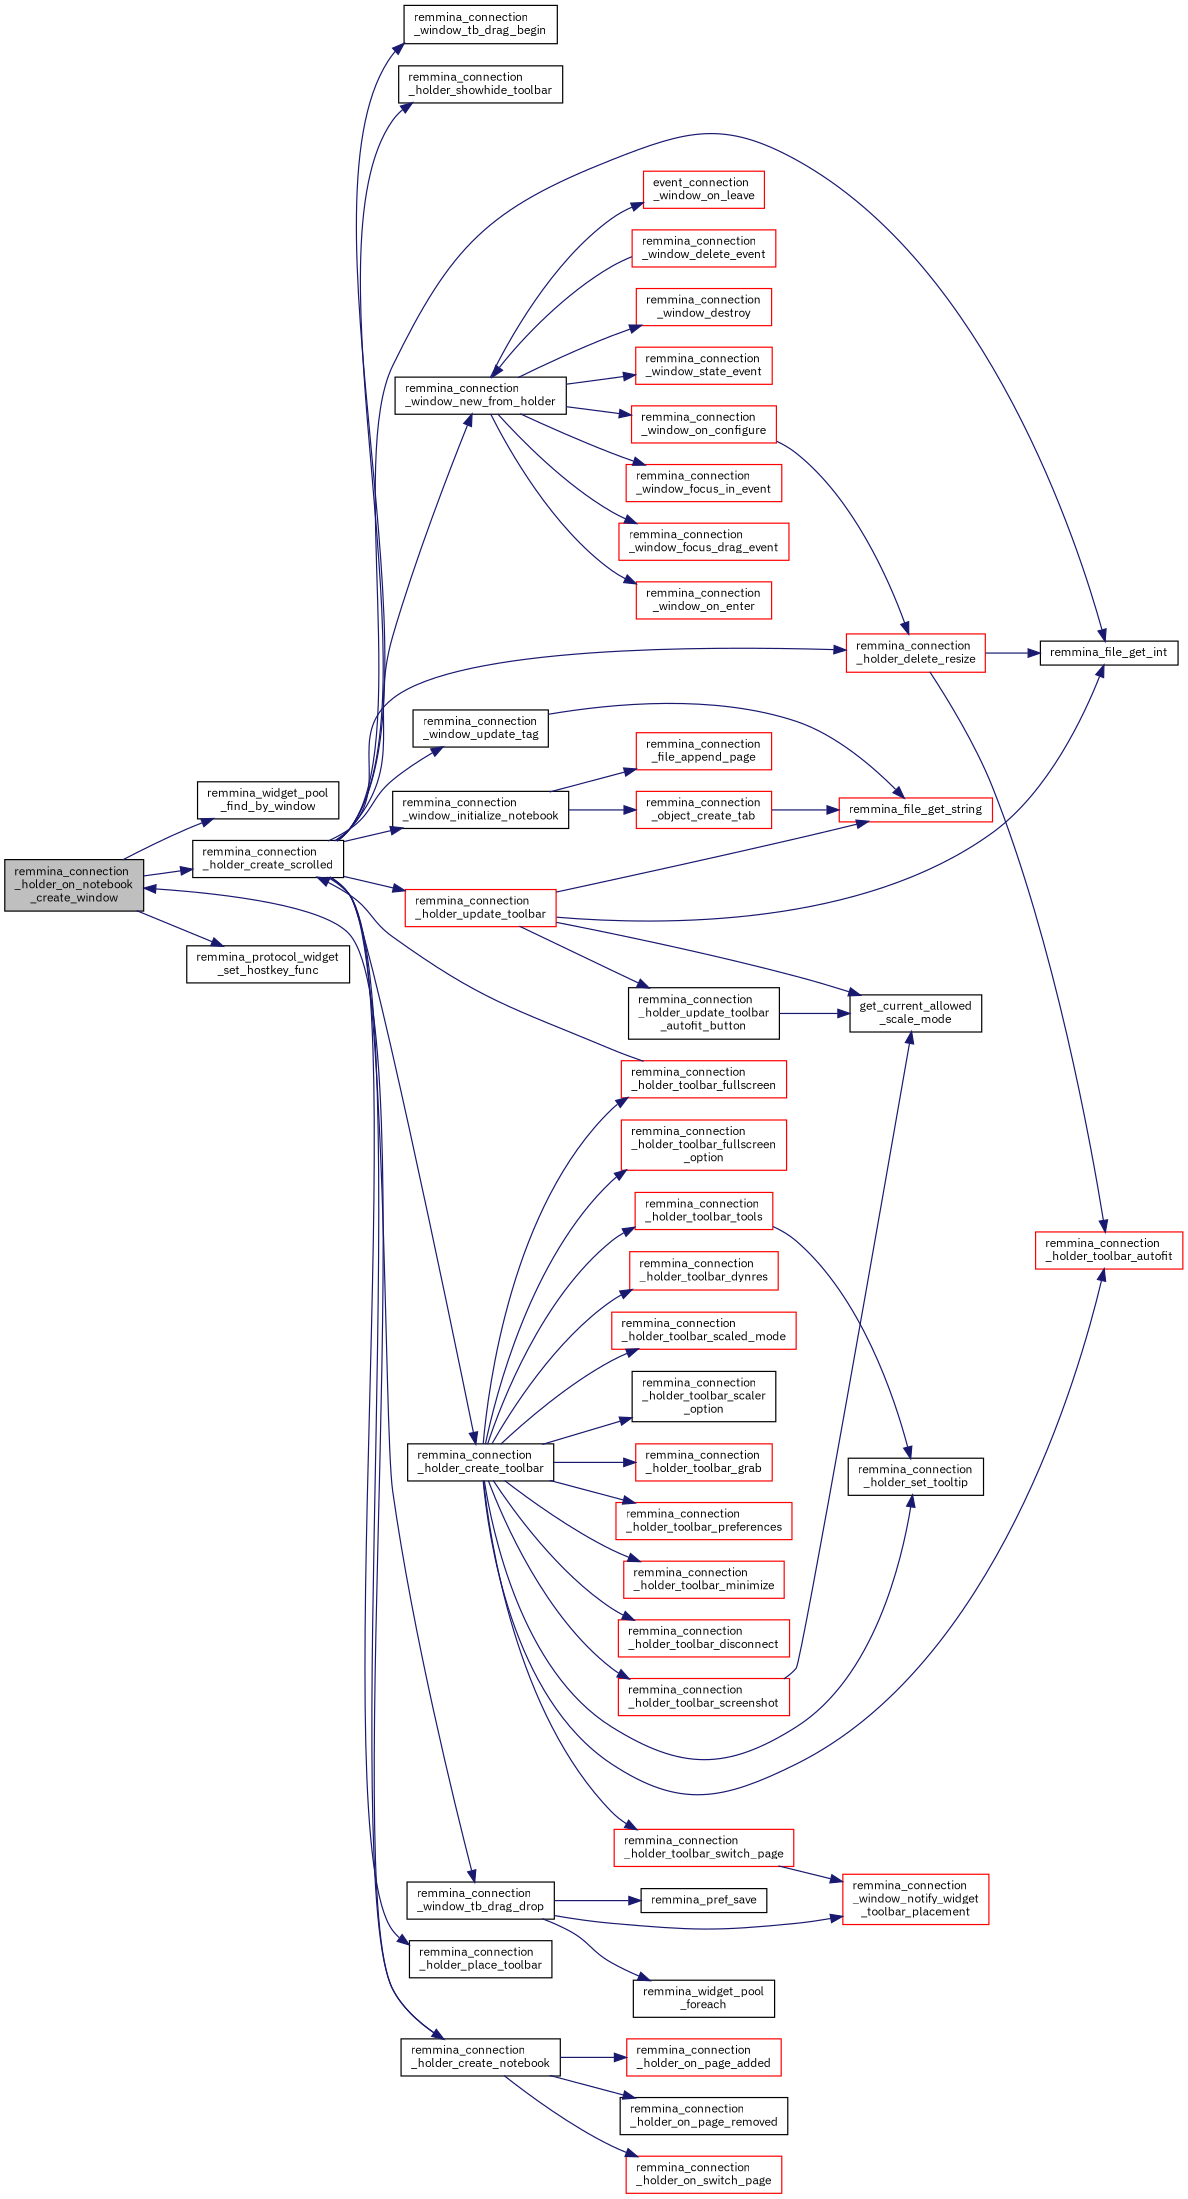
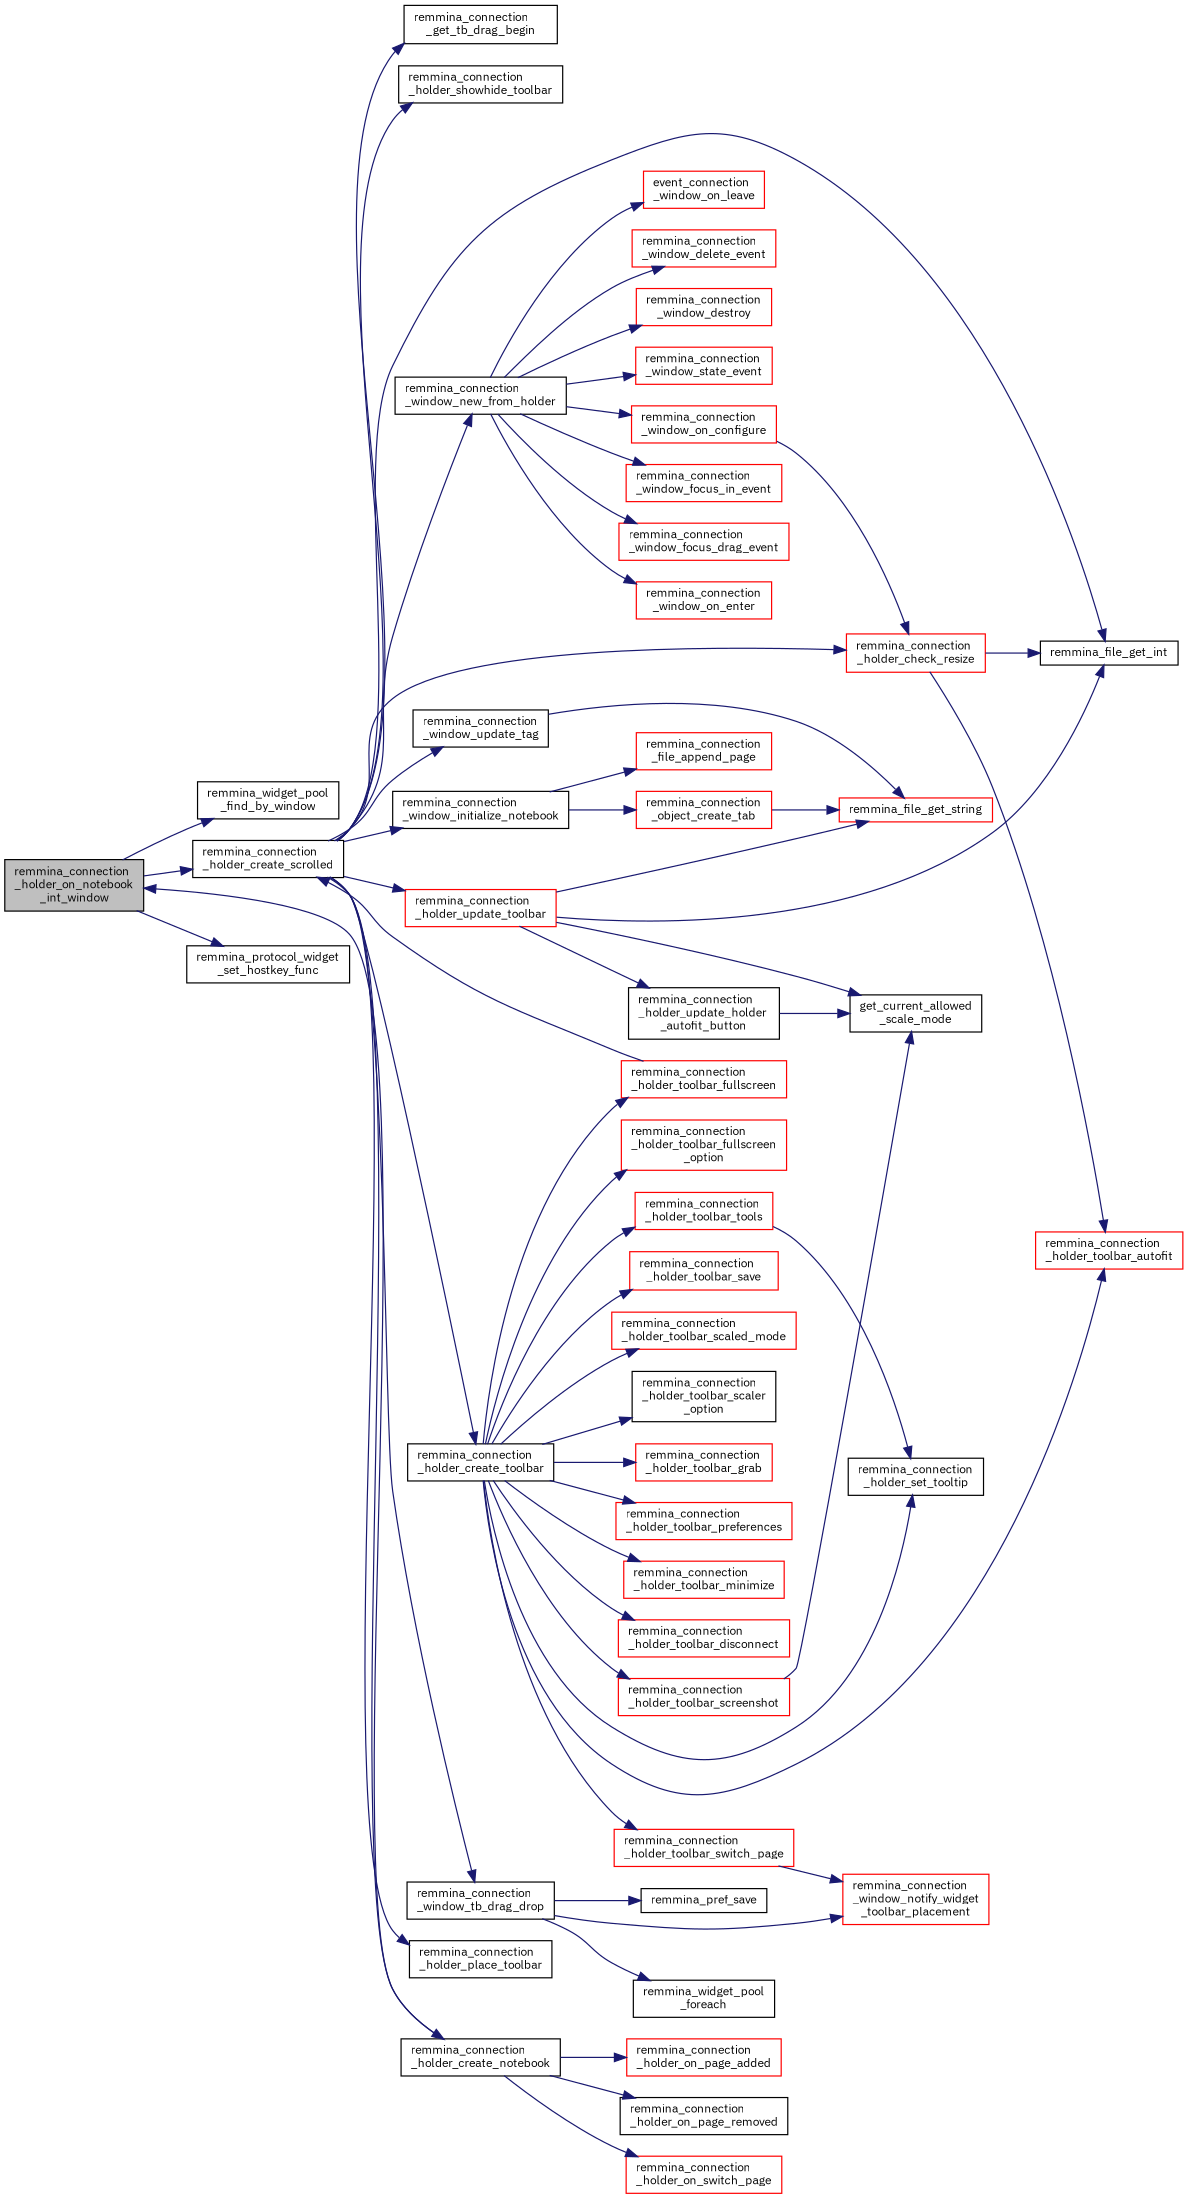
node "remmina_connection _window_tb_drag_begin": label "remmina_connection _window_tb_drag_begin" -> "remmina_connection _get_tb_drag_begin"
edge "remmina_connection _window_delete_event" -> "remmina_connection _window_new_from_holder": reversed
node "remmina_connection _holder_delete_resize": label "remmina_connection _holder_delete_resize" -> "remmina_connection _holder_check_resize"
node "remmina_connection _holder_on_notebook _create_window": label "remmina_connection _holder_on_notebook _create_window" -> "remmina_connection _holder_on_notebook _int_window"
node "remmina_connection _holder_update_toolbar _autofit_button": label "remmina_connection _holder_update_toolbar _autofit_button" -> "remmina_connection _holder_update_holder _autofit_button"
node "remmina_connection _holder_toolbar_dynres": label "remmina_connection _holder_toolbar_dynres" -> "remmina_connection _holder_toolbar_save"
